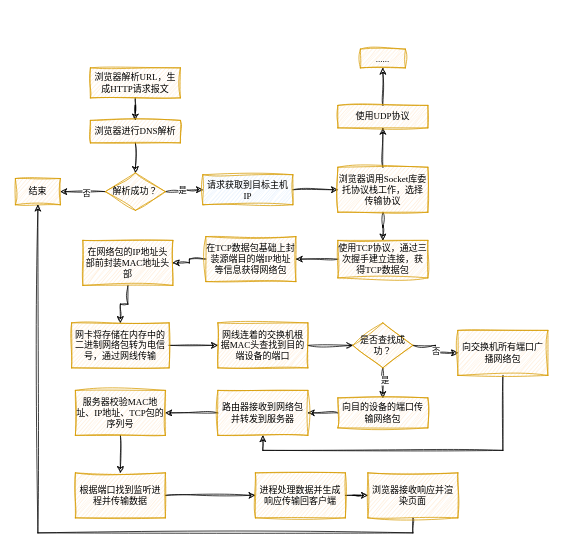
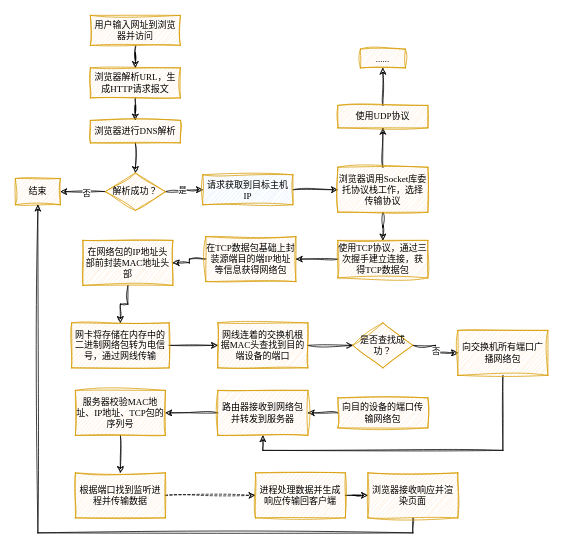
node "用户输入网址到浏览器并访问": added
edge "用户输入网址到浏览器并访问" -> "浏览器解析URL，生成HTTP请求报文": added
edge "是否查找成功？" -> "向目的设备的端口传输网络包": removed, label "是"
edge "根据端口找到监听进程并传输数据" -> "进程处理数据并生成响应传输回客户端": style solid -> dashed
